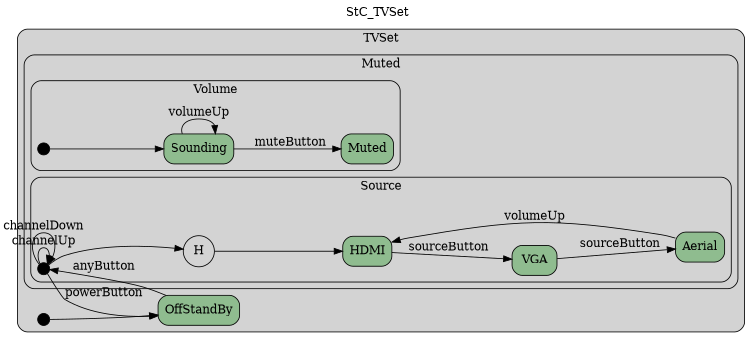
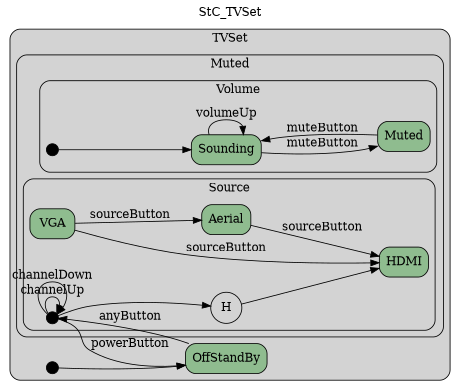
edge "Muted" -> "Sounding": added, label "muteButton"
edge "Aerial" -> "HDMI": label "volumeUp" -> "sourceButton"
edge "HDMI" -> "VGA": reversed
